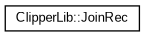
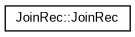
node "ClipperLib::JoinRec": label "ClipperLib::JoinRec" -> "JoinRec::JoinRec"
